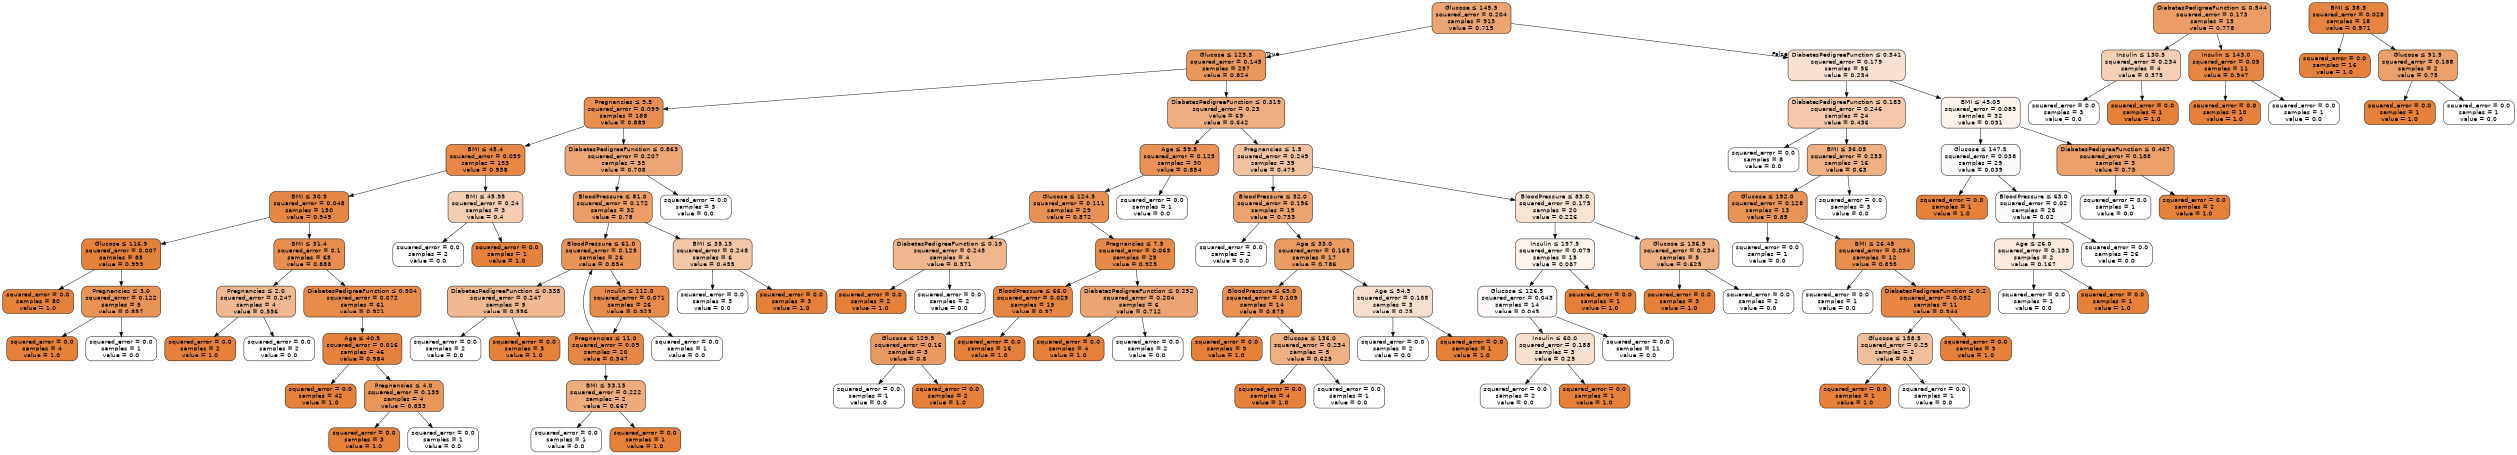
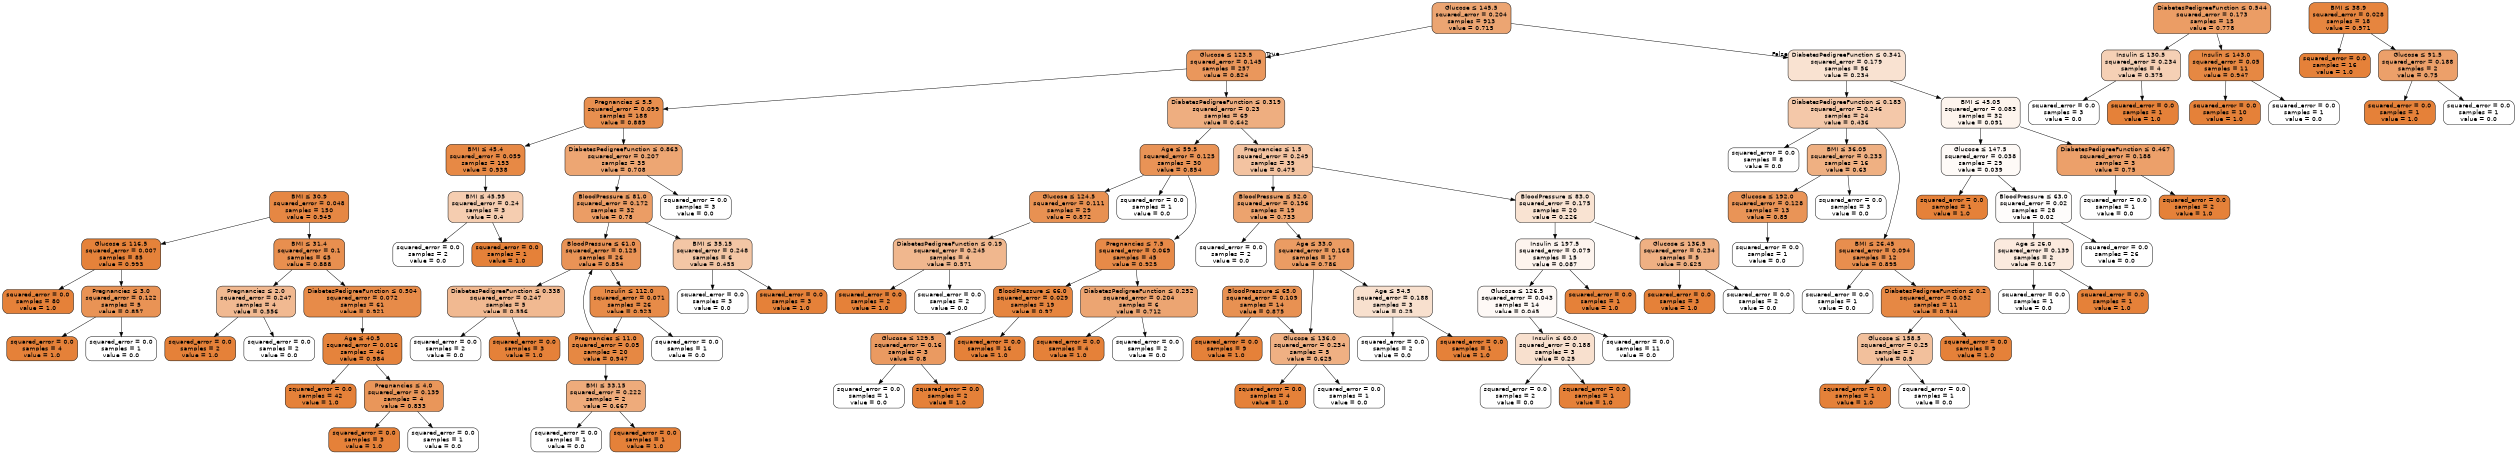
node "DiabetesPedigreeFunction ≤ 0.319": text "value = 69" -> "samples = 69"
edge "BMI ≤ 45.4" -> "BMI ≤ 30.9": removed
edge "Glucose ≤ 124.5" -> "Pregnancies ≤ 7.5": now "Age ≤ 59.5" -> "Pregnancies ≤ 7.5"
edge "Glucose ≤ 192.0" -> "BMI ≤ 26.45": now "DiabetesPedigreeFunction ≤ 0.183" -> "BMI ≤ 26.45"
node "Pregnancies ≤ 7.5": text "samples = 25" -> "samples = 45"
edge "Age ≤ 33.0" -> "BloodPressure ≤ 65.0": now "Age ≤ 33.0" -> "Glucose ≤ 136.0"
